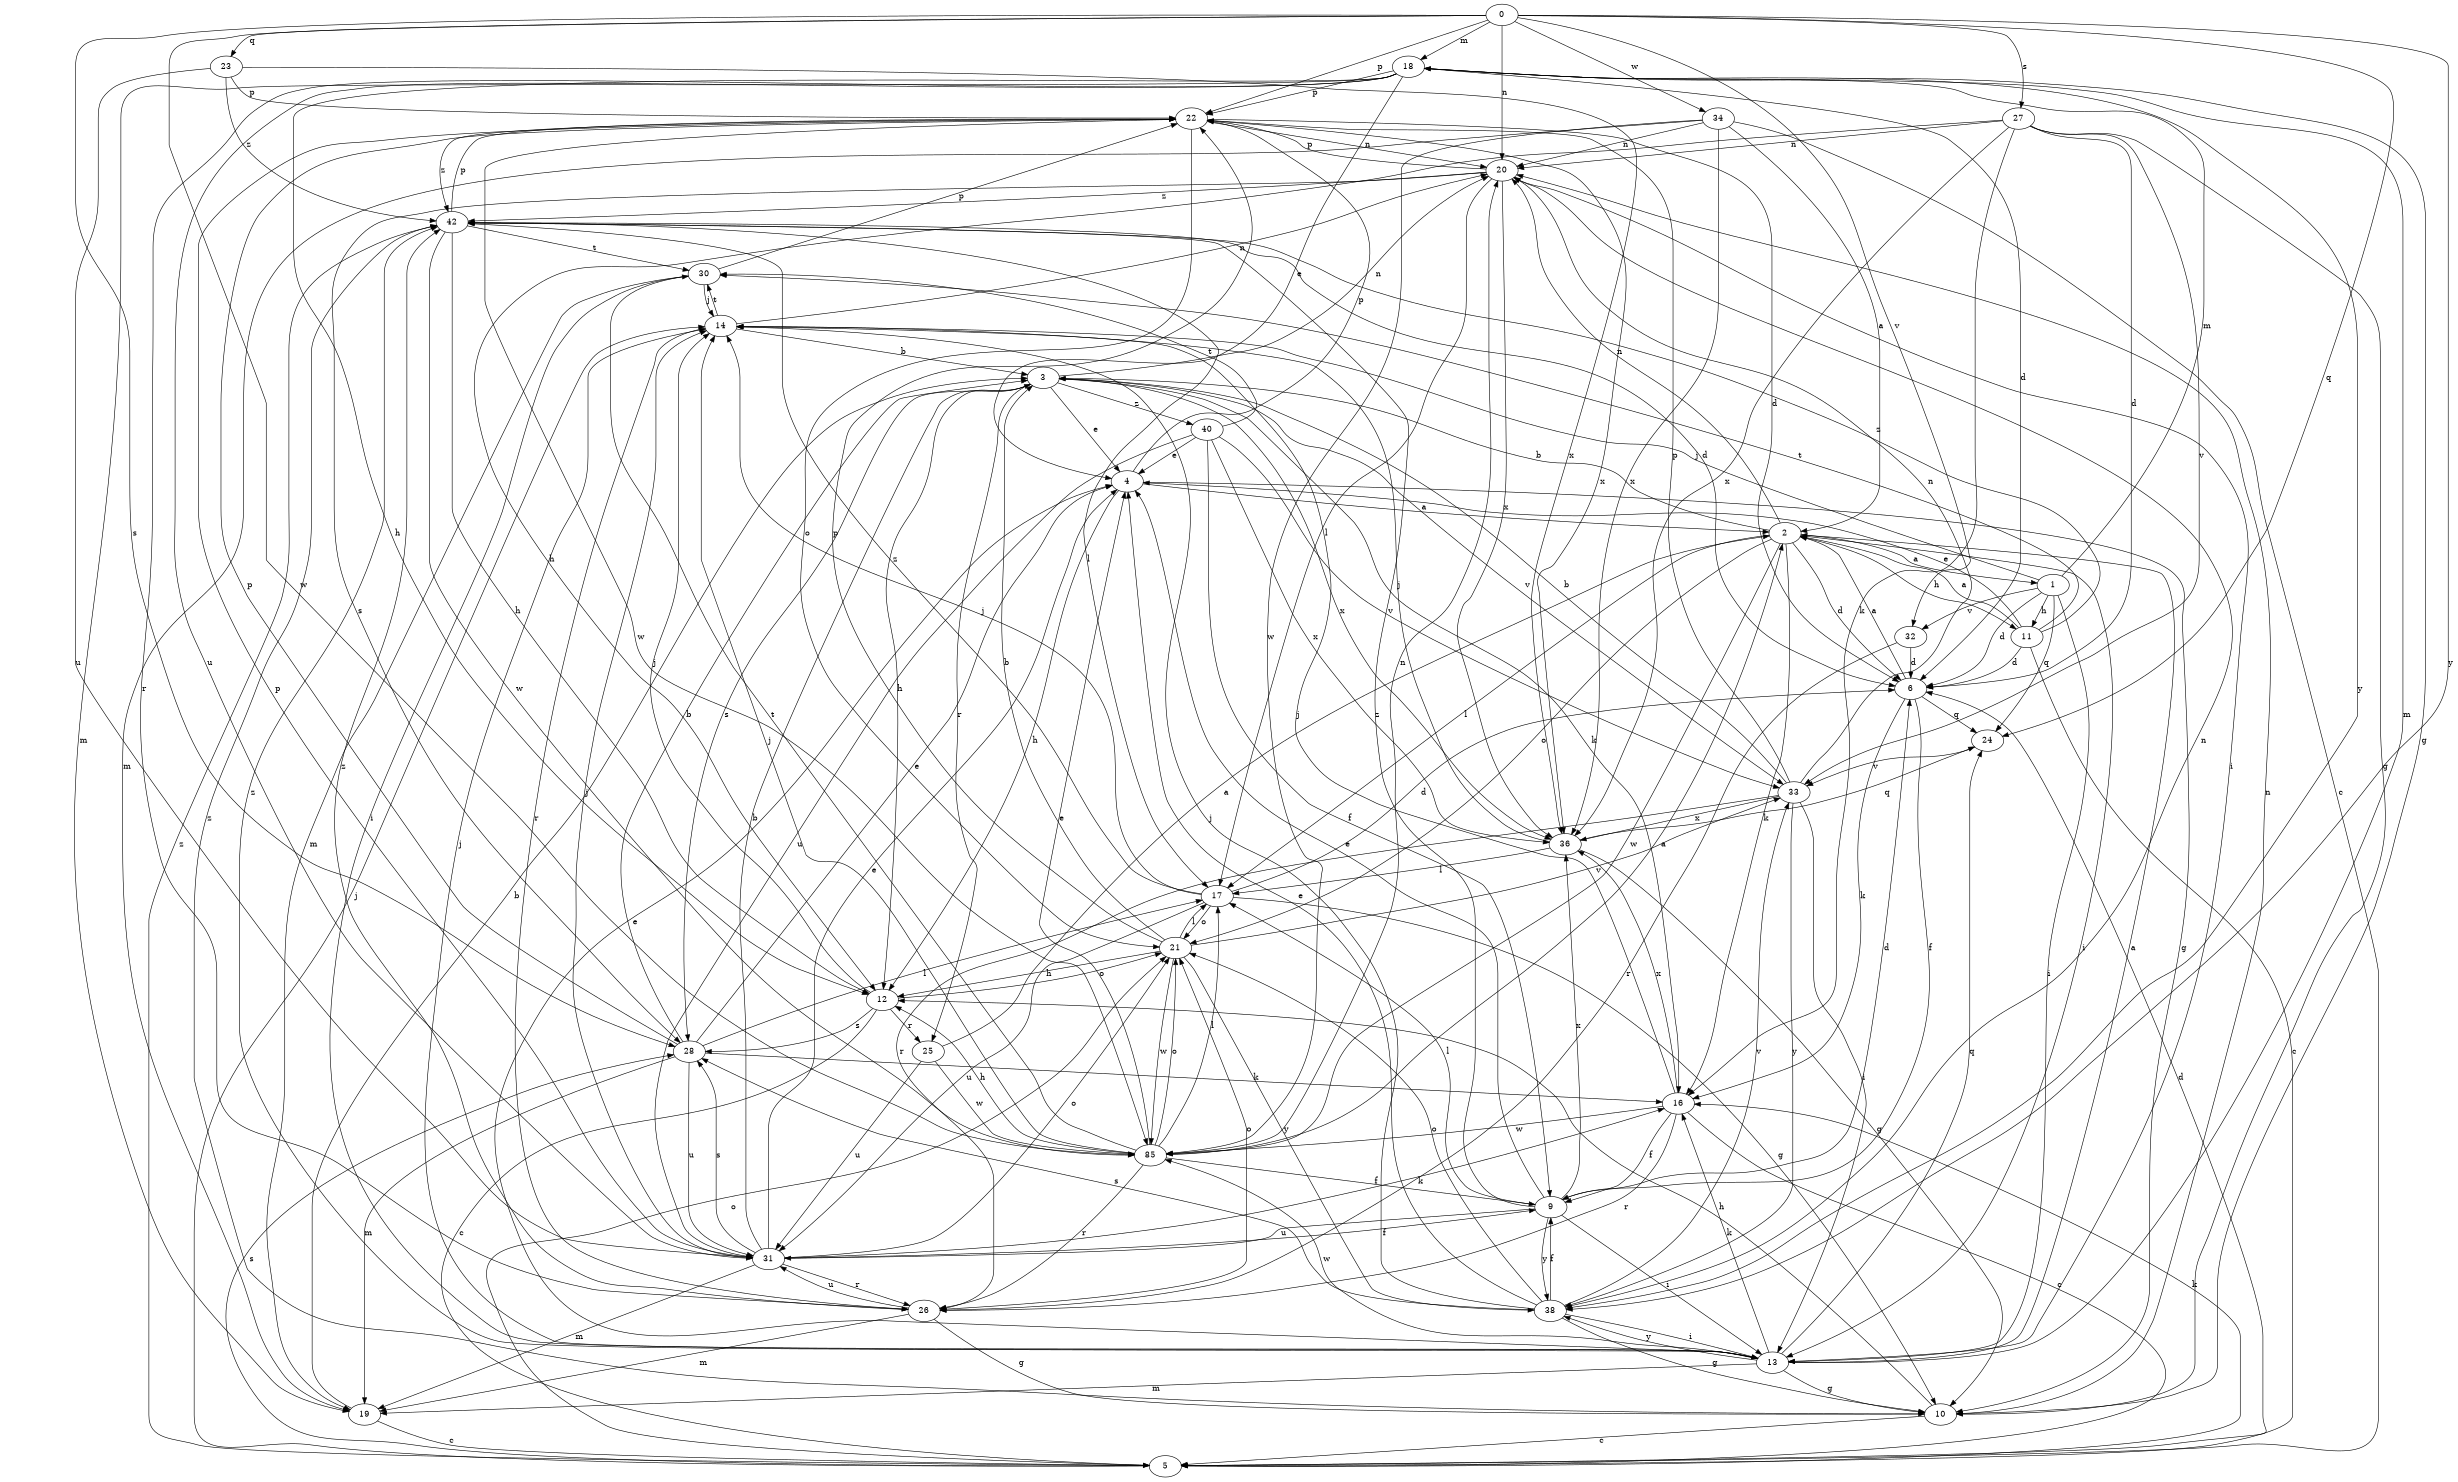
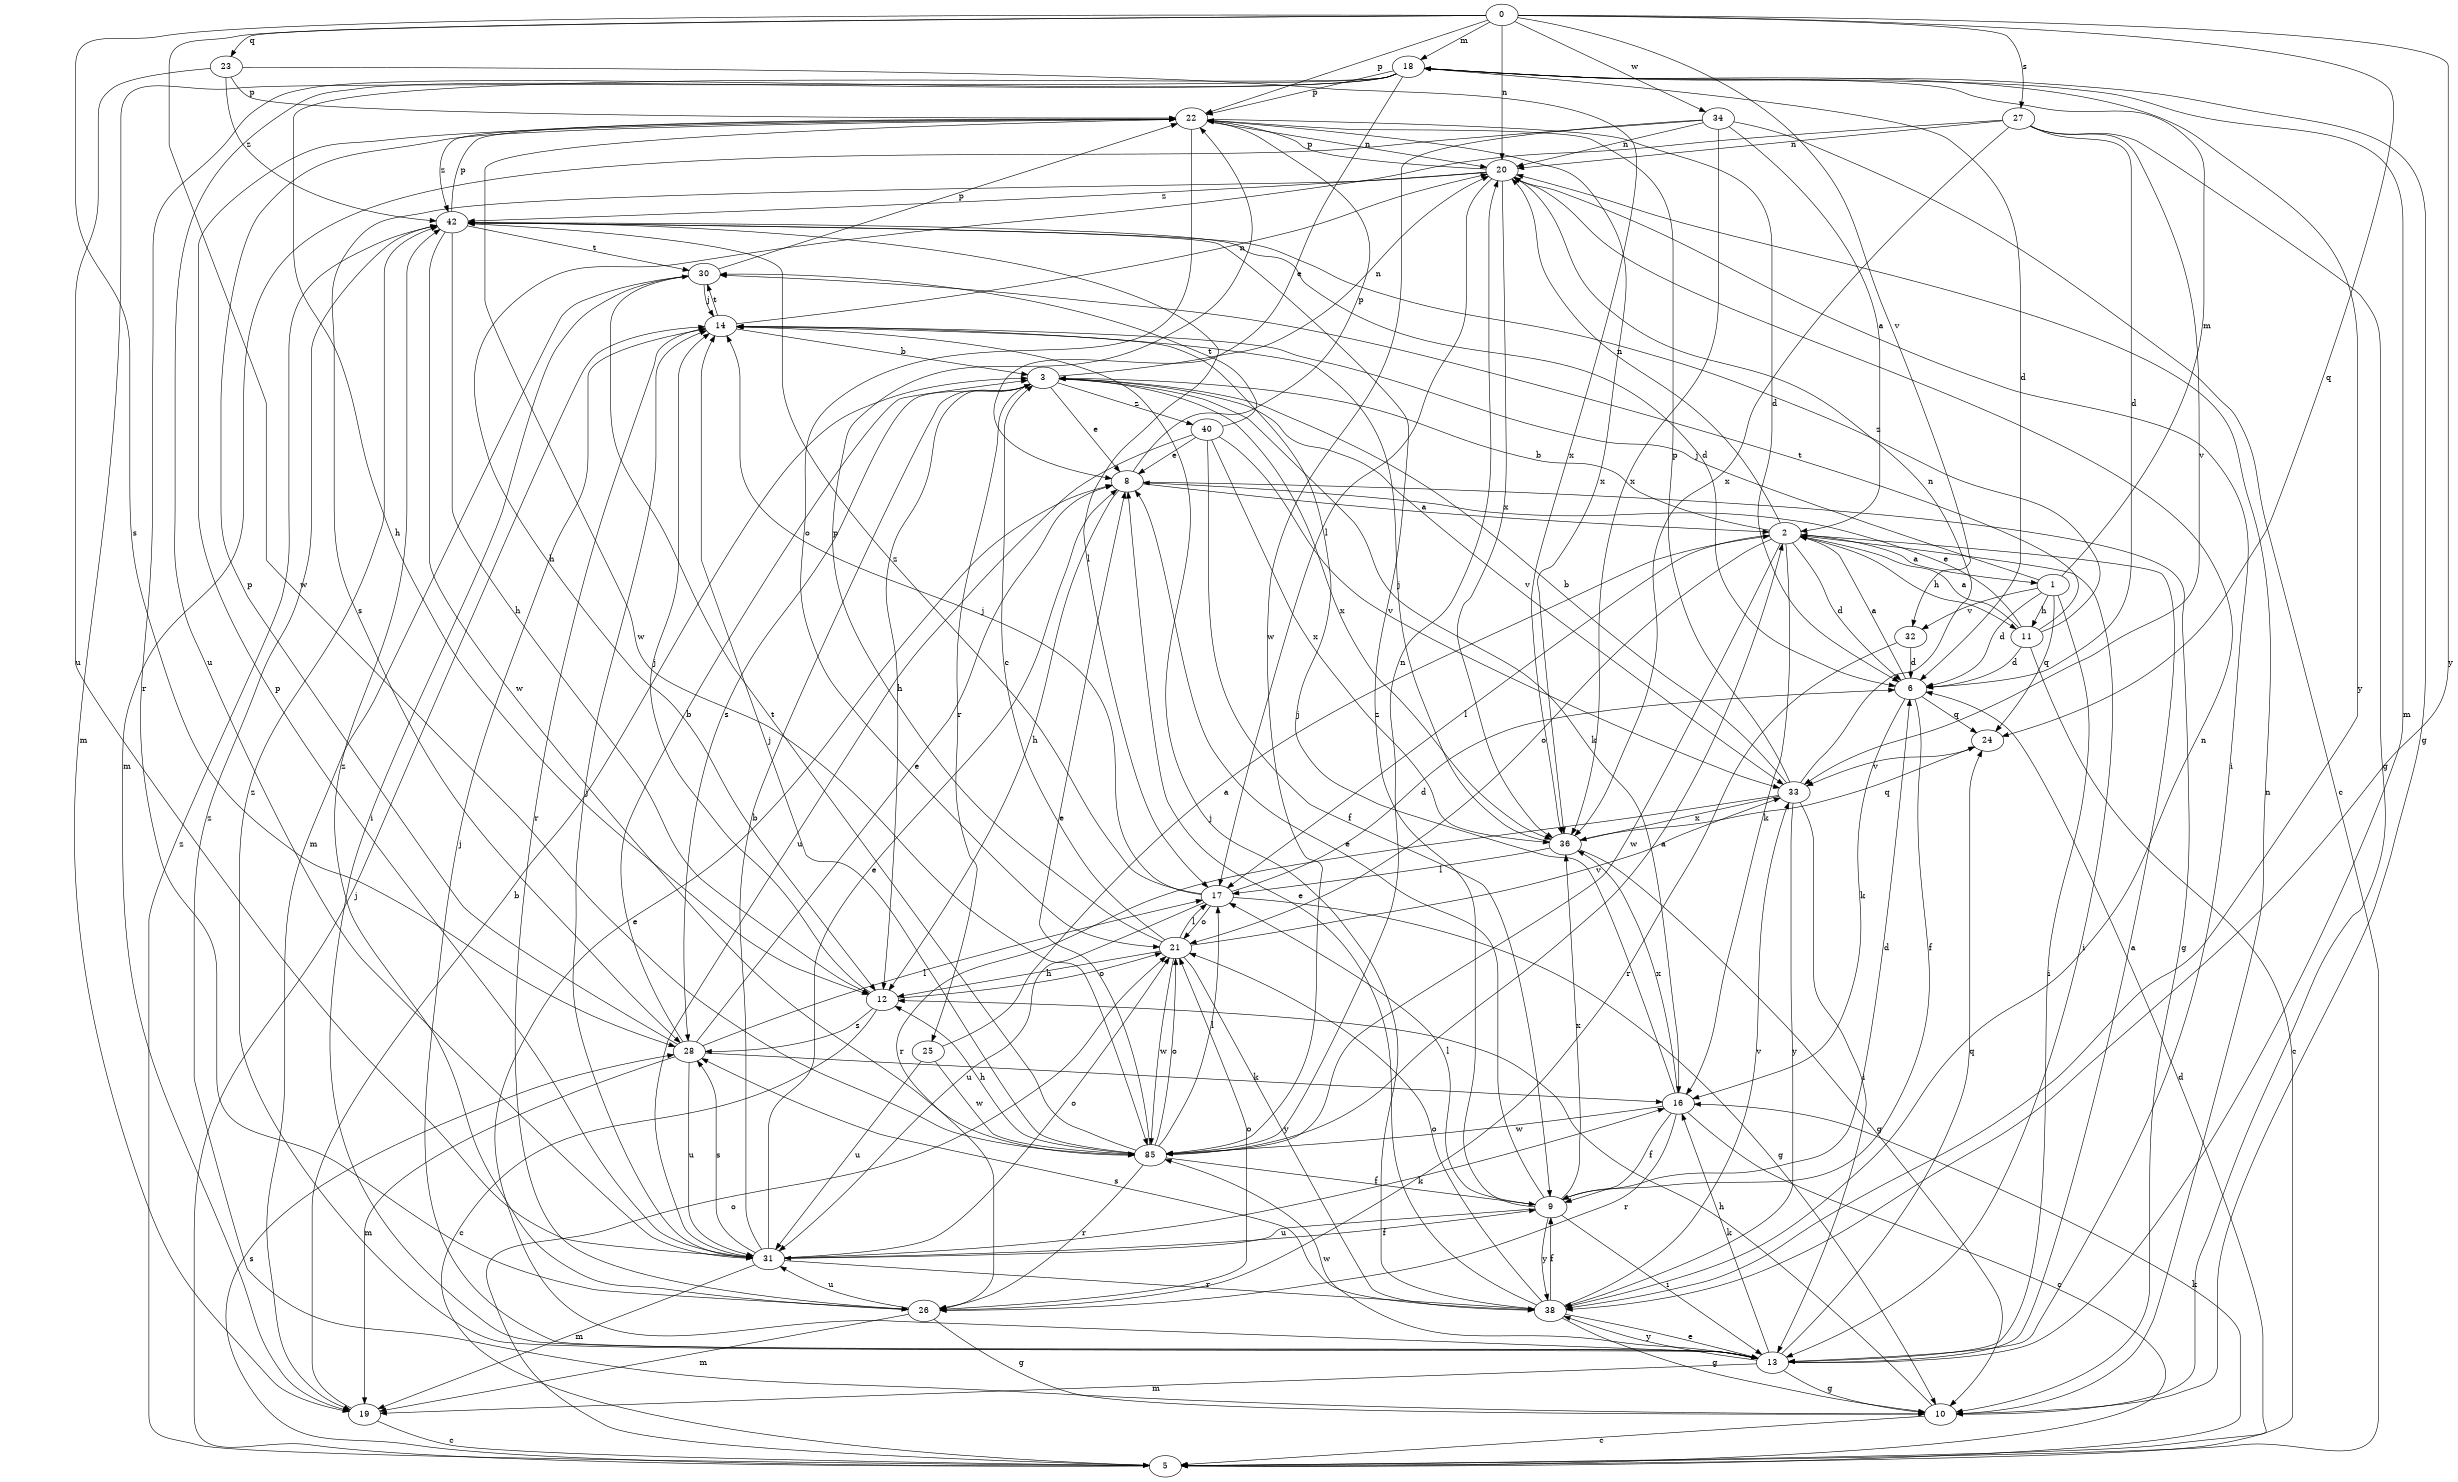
node "4": label "4" -> "8"
edge "27" -> "16": removed, label "k"
edge "21" -> "3": label "b" -> "c"
edge "12" -> "25": removed, label "r"
edge "31" -> "26": now "31" -> "38"
edge "38" -> "13": label "i" -> "e"
